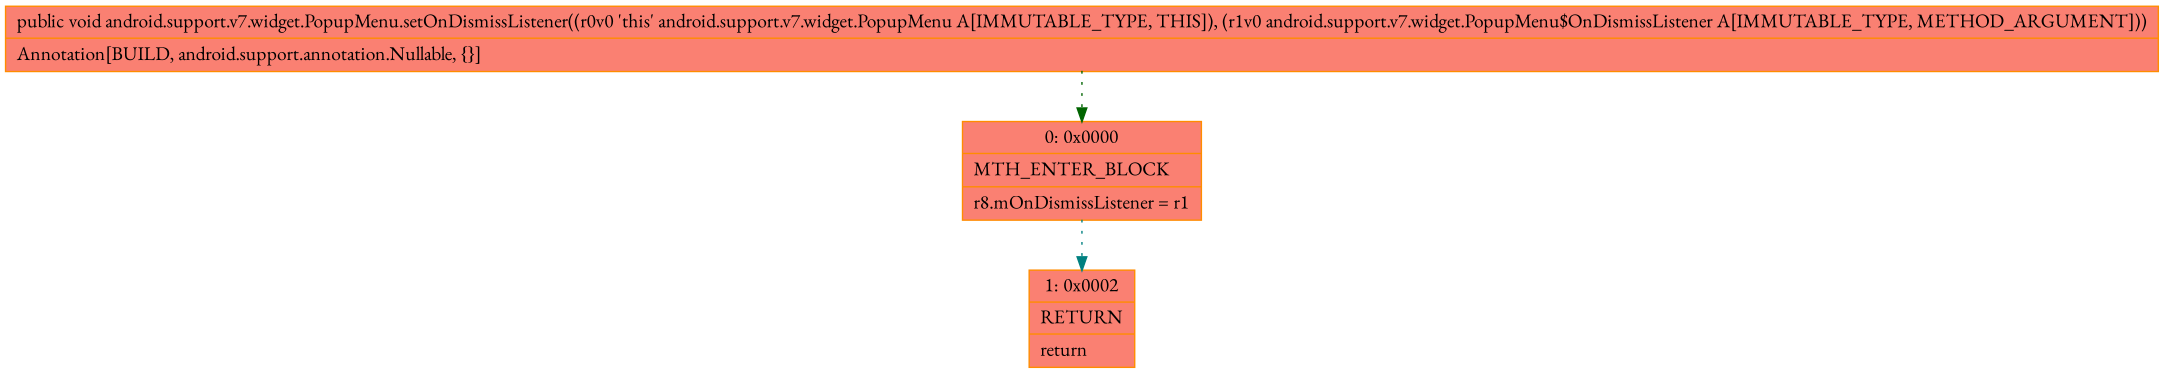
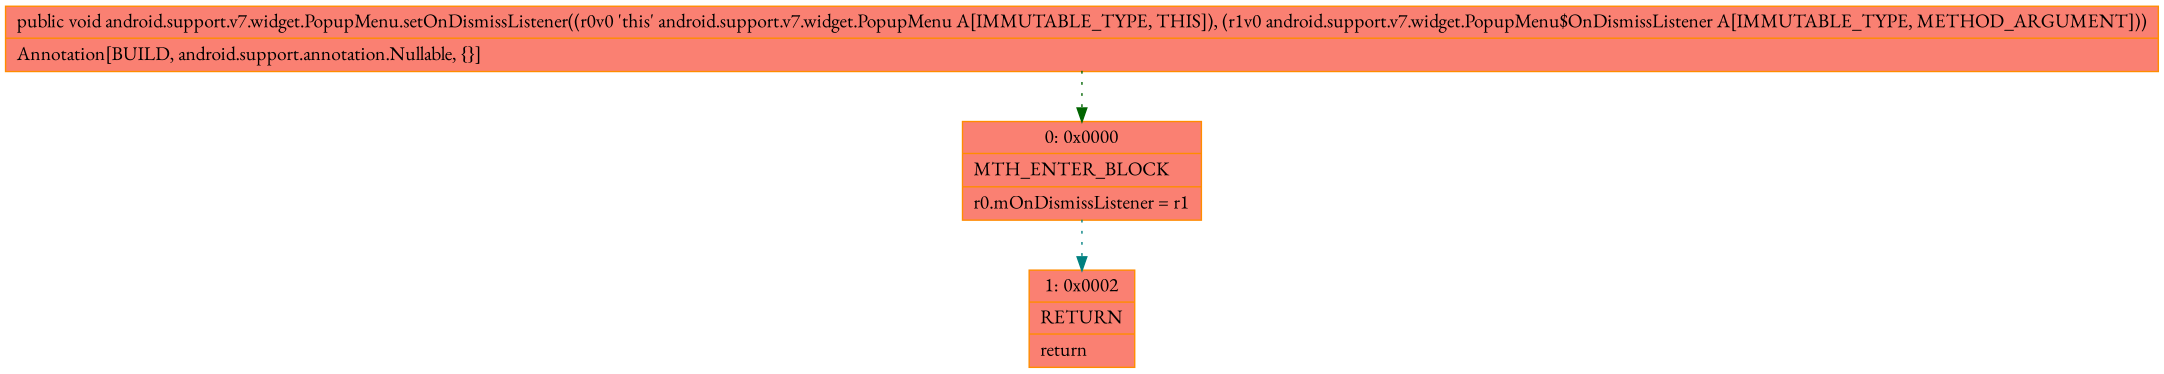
node "0: 0x0000": text "r8.mOnDismissListener = r1" -> "r0.mOnDismissListener = r1"
